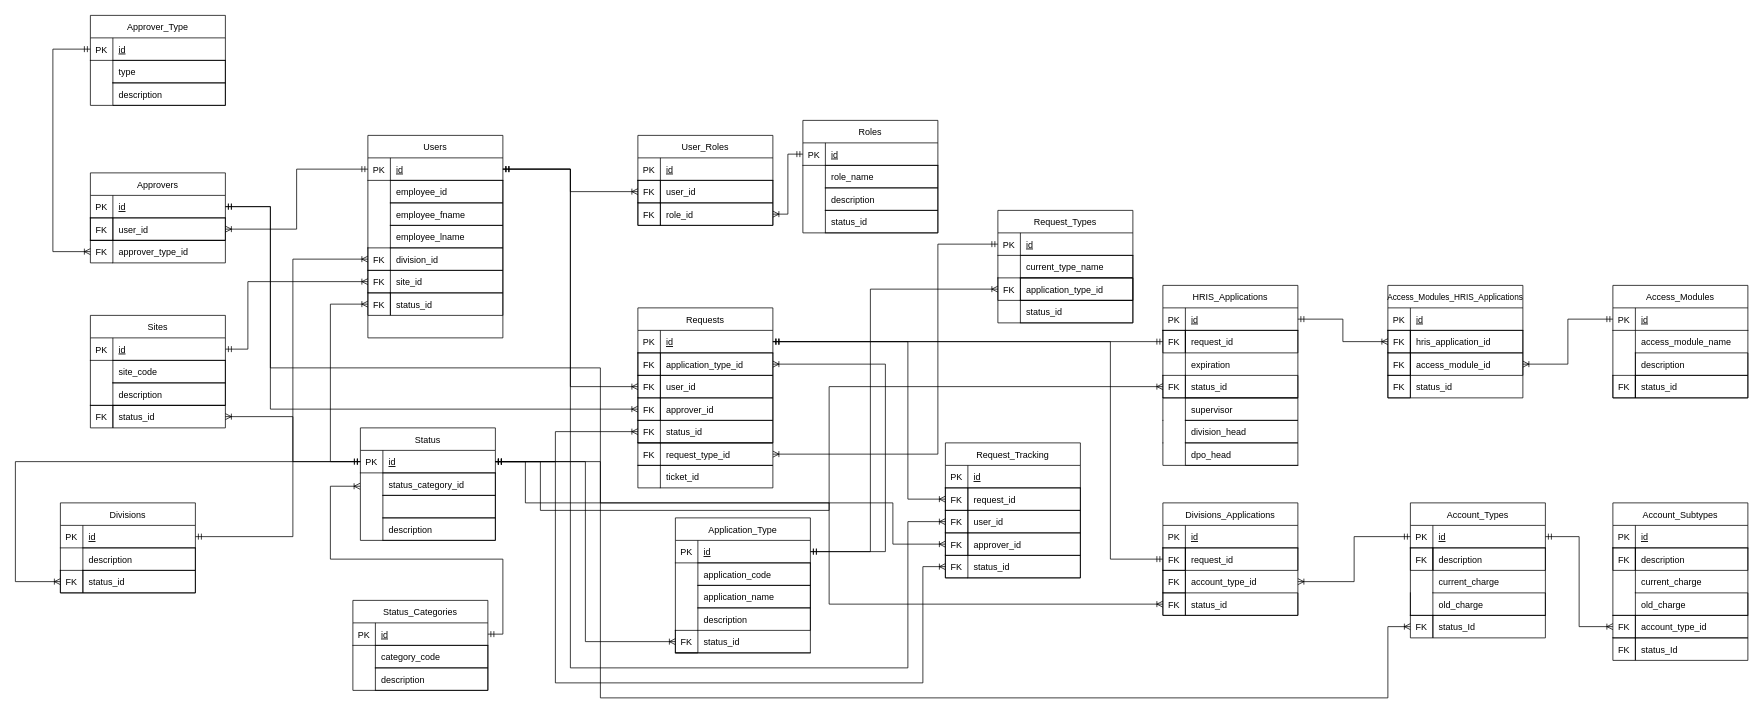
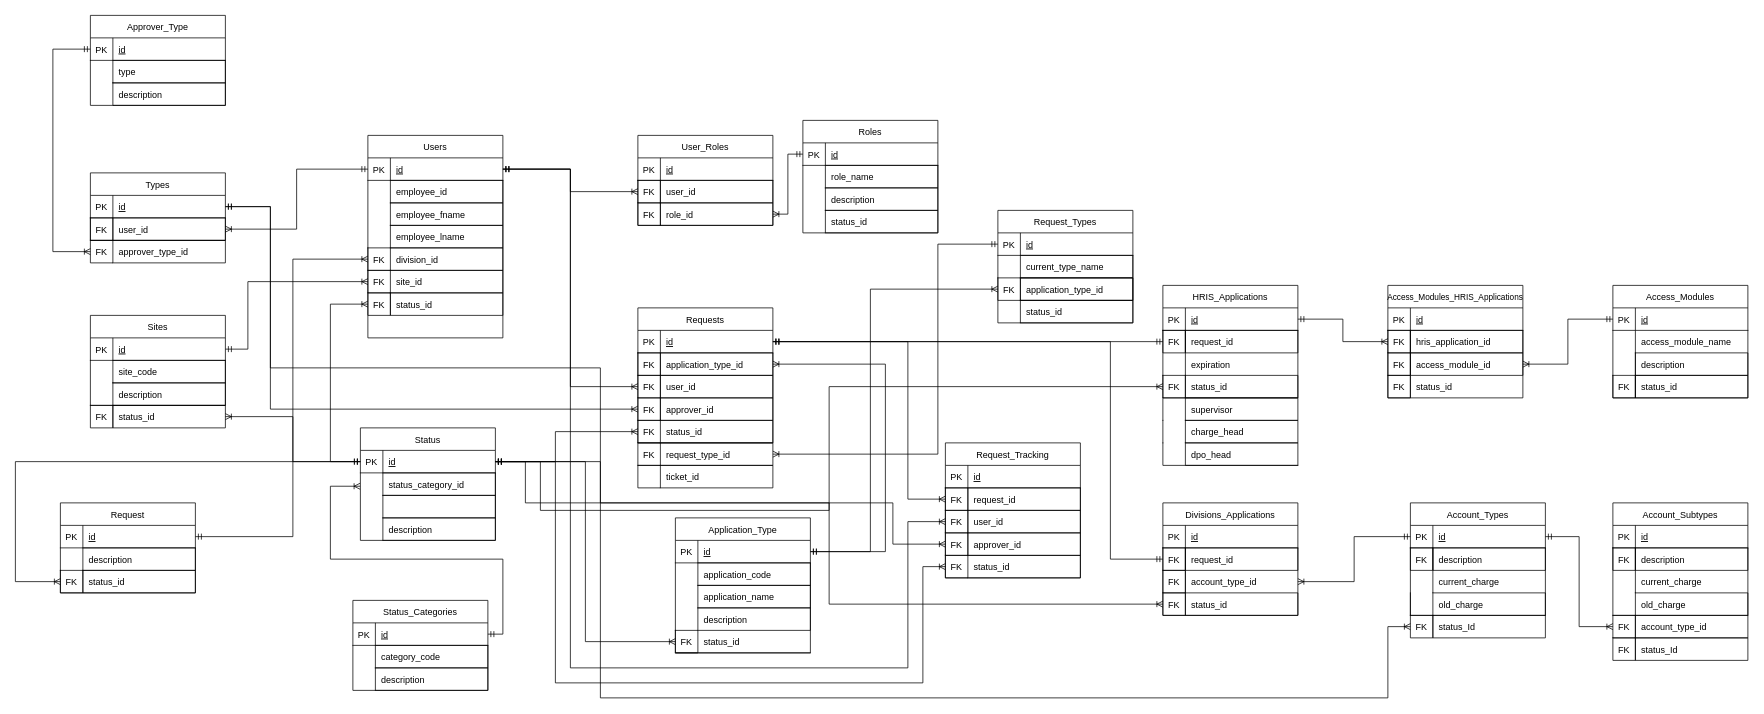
node "Approvers": label "Approvers" -> "Types"
node "division_head": label "division_head" -> "charge_head"
node "Divisions": label "Divisions" -> "Request"
